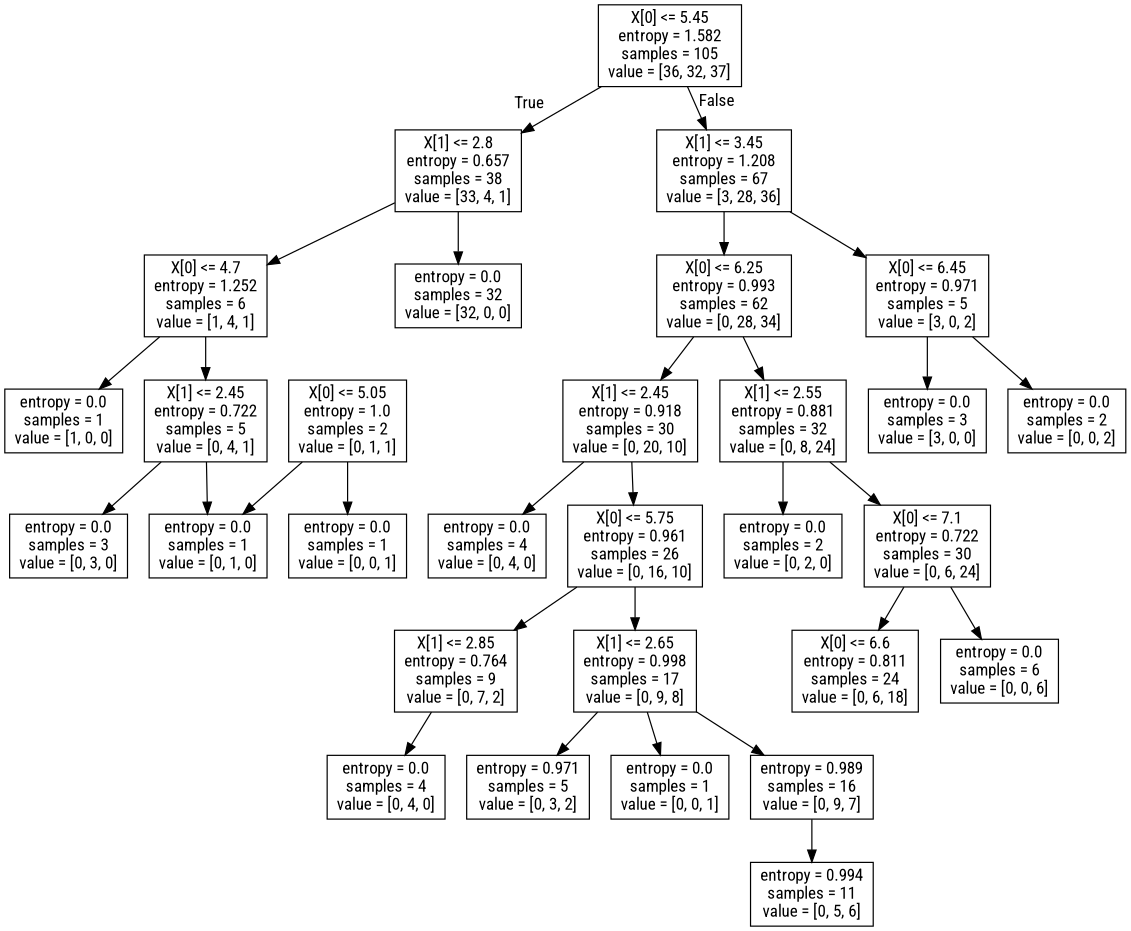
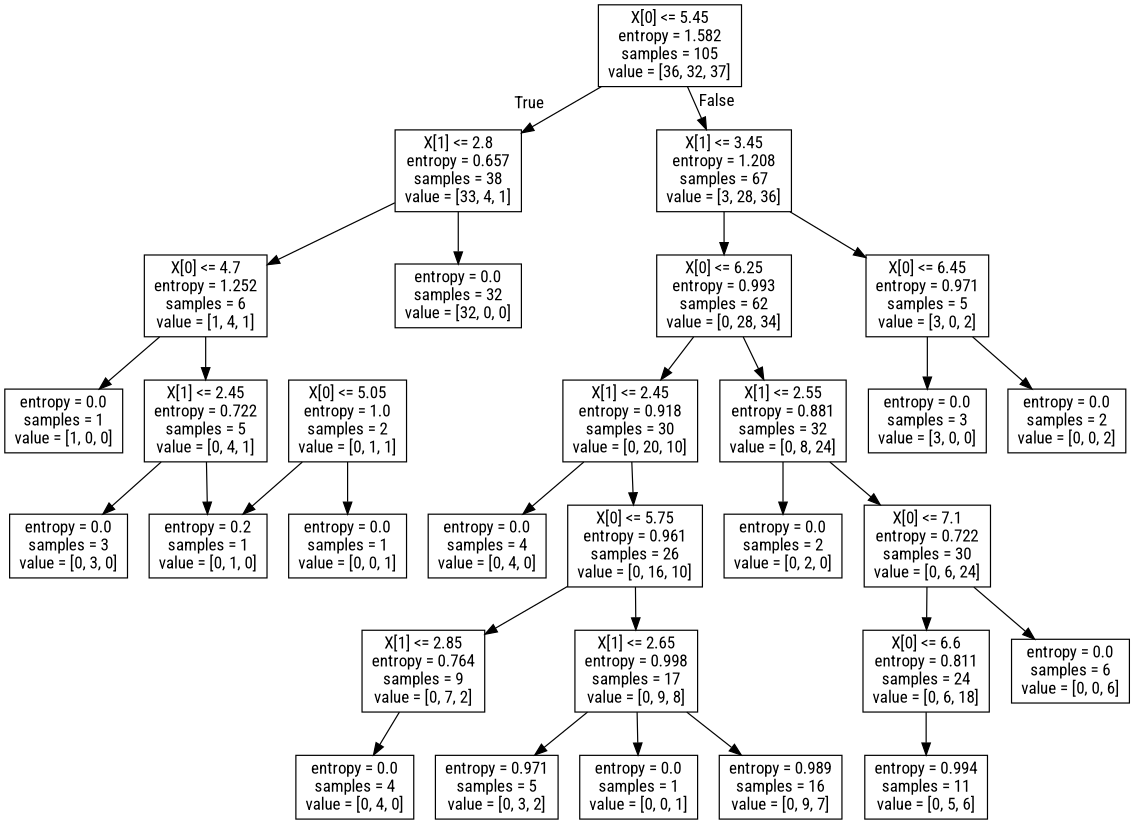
node "entropy = 0.0 samples = 1 value = [0, 1, 0]": label "entropy = 0.0 samples = 1 value = [0, 1, 0]" -> "entropy = 0.2 samples = 1 value = [0, 1, 0]"
edge "entropy = 0.989 samples = 16 value = [0, 9, 7]" -> "entropy = 0.994 samples = 11 value = [0, 5, 6]": now "X[0] <= 6.6 entropy = 0.811 samples = 24 value = [0, 6, 18]" -> "entropy = 0.994 samples = 11 value = [0, 5, 6]"
